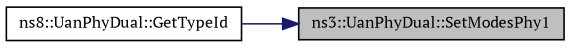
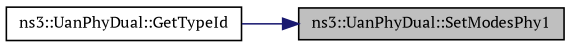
node "ns8::UanPhyDual::GetTypeId": label "ns8::UanPhyDual::GetTypeId" -> "ns3::UanPhyDual::GetTypeId"
